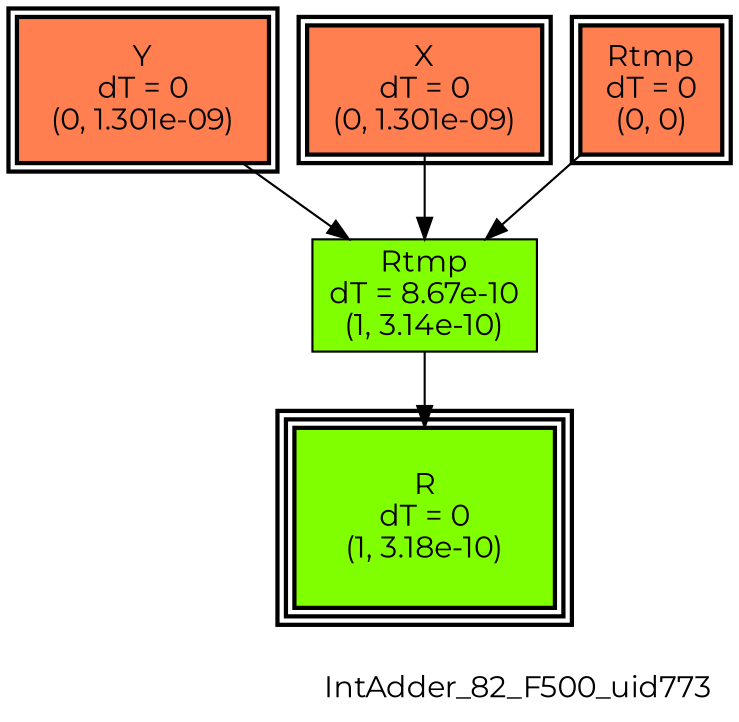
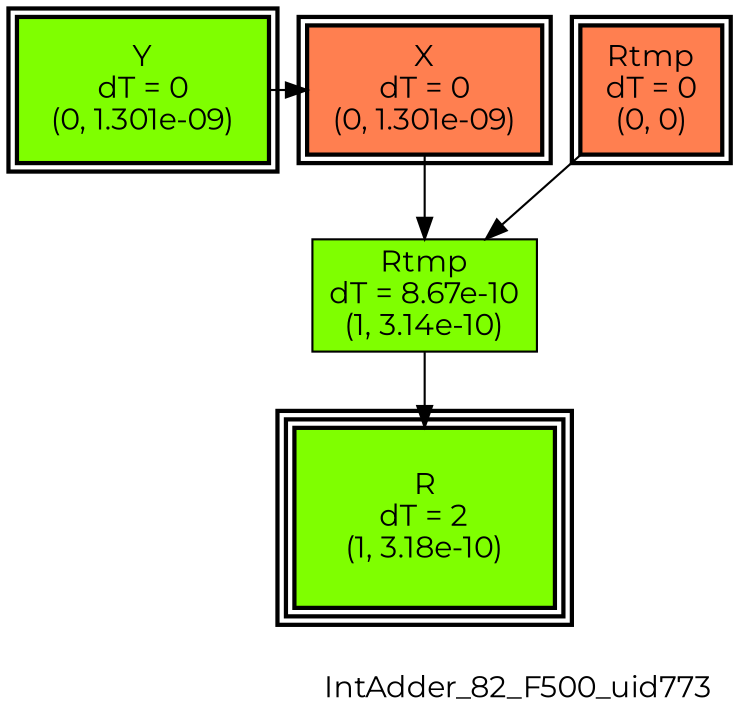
node "Y dT = 0 (0, 1.301e-09)": fillcolor coral -> chartreuse
edge "Y dT = 0 (0, 1.301e-09)" -> "Rtmp dT = 8.67e-10 (1, 3.14e-10)": now "Y dT = 0 (0, 1.301e-09)" -> "X dT = 0 (0, 1.301e-09)"
node "R dT = 0 (1, 3.18e-10)": label "R dT = 0 (1, 3.18e-10)" -> "R dT = 2 (1, 3.18e-10)"
